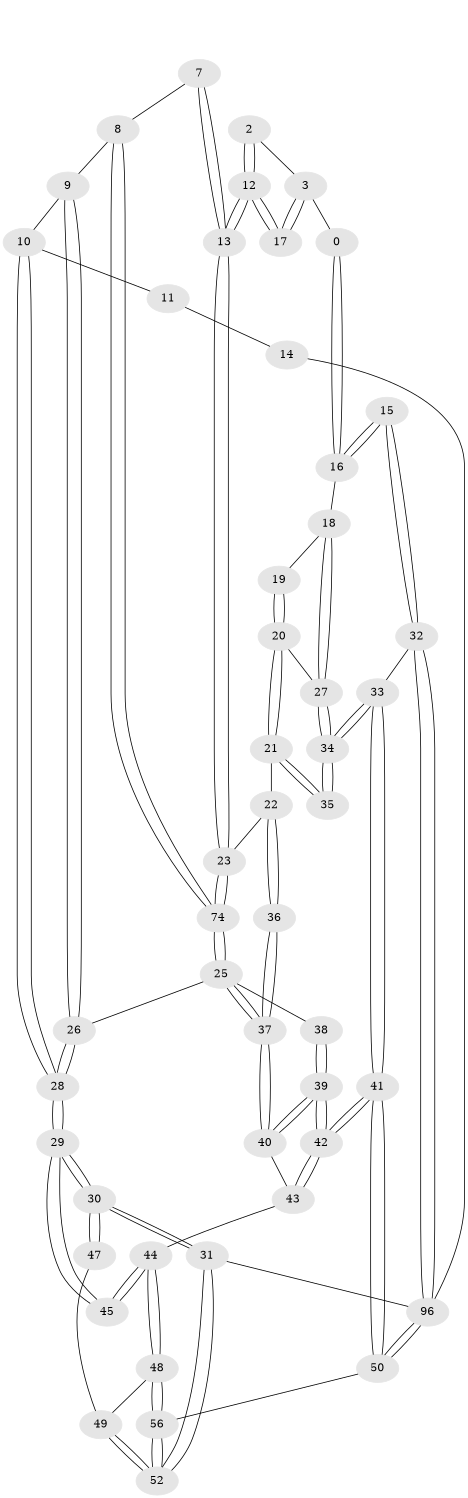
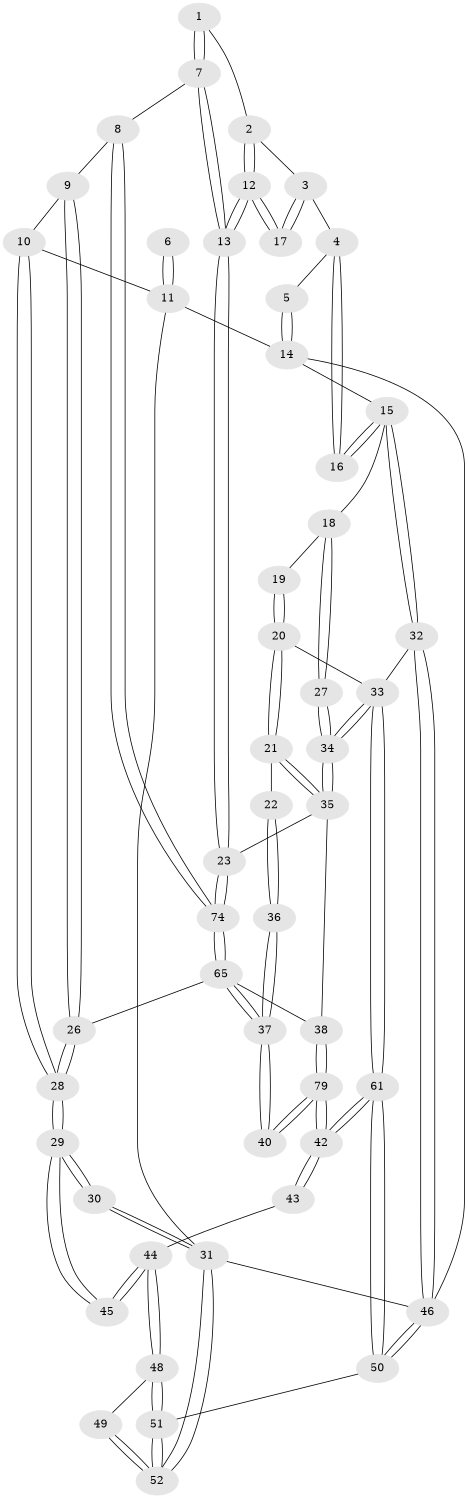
node "1": added
node "6": added
node "0": label "0" -> "4"
node "5": added
edge "14" -- "15": added
edge "16" -- "18": now "15" -- "18"
edge "20" -- "27": now "20" -- "33"
edge "11" -- "31": added
edge "22" -- "23": now "35" -- "23"
edge "35" -- "38": added
node "25": label "25" -> "65"
node "39": label "39" -> "79"
node "41": label "41" -> "61"
edge "40" -- "43": removed
node "47": removed
node "96": label "96" -> "46"
node "56": label "56" -> "51"
